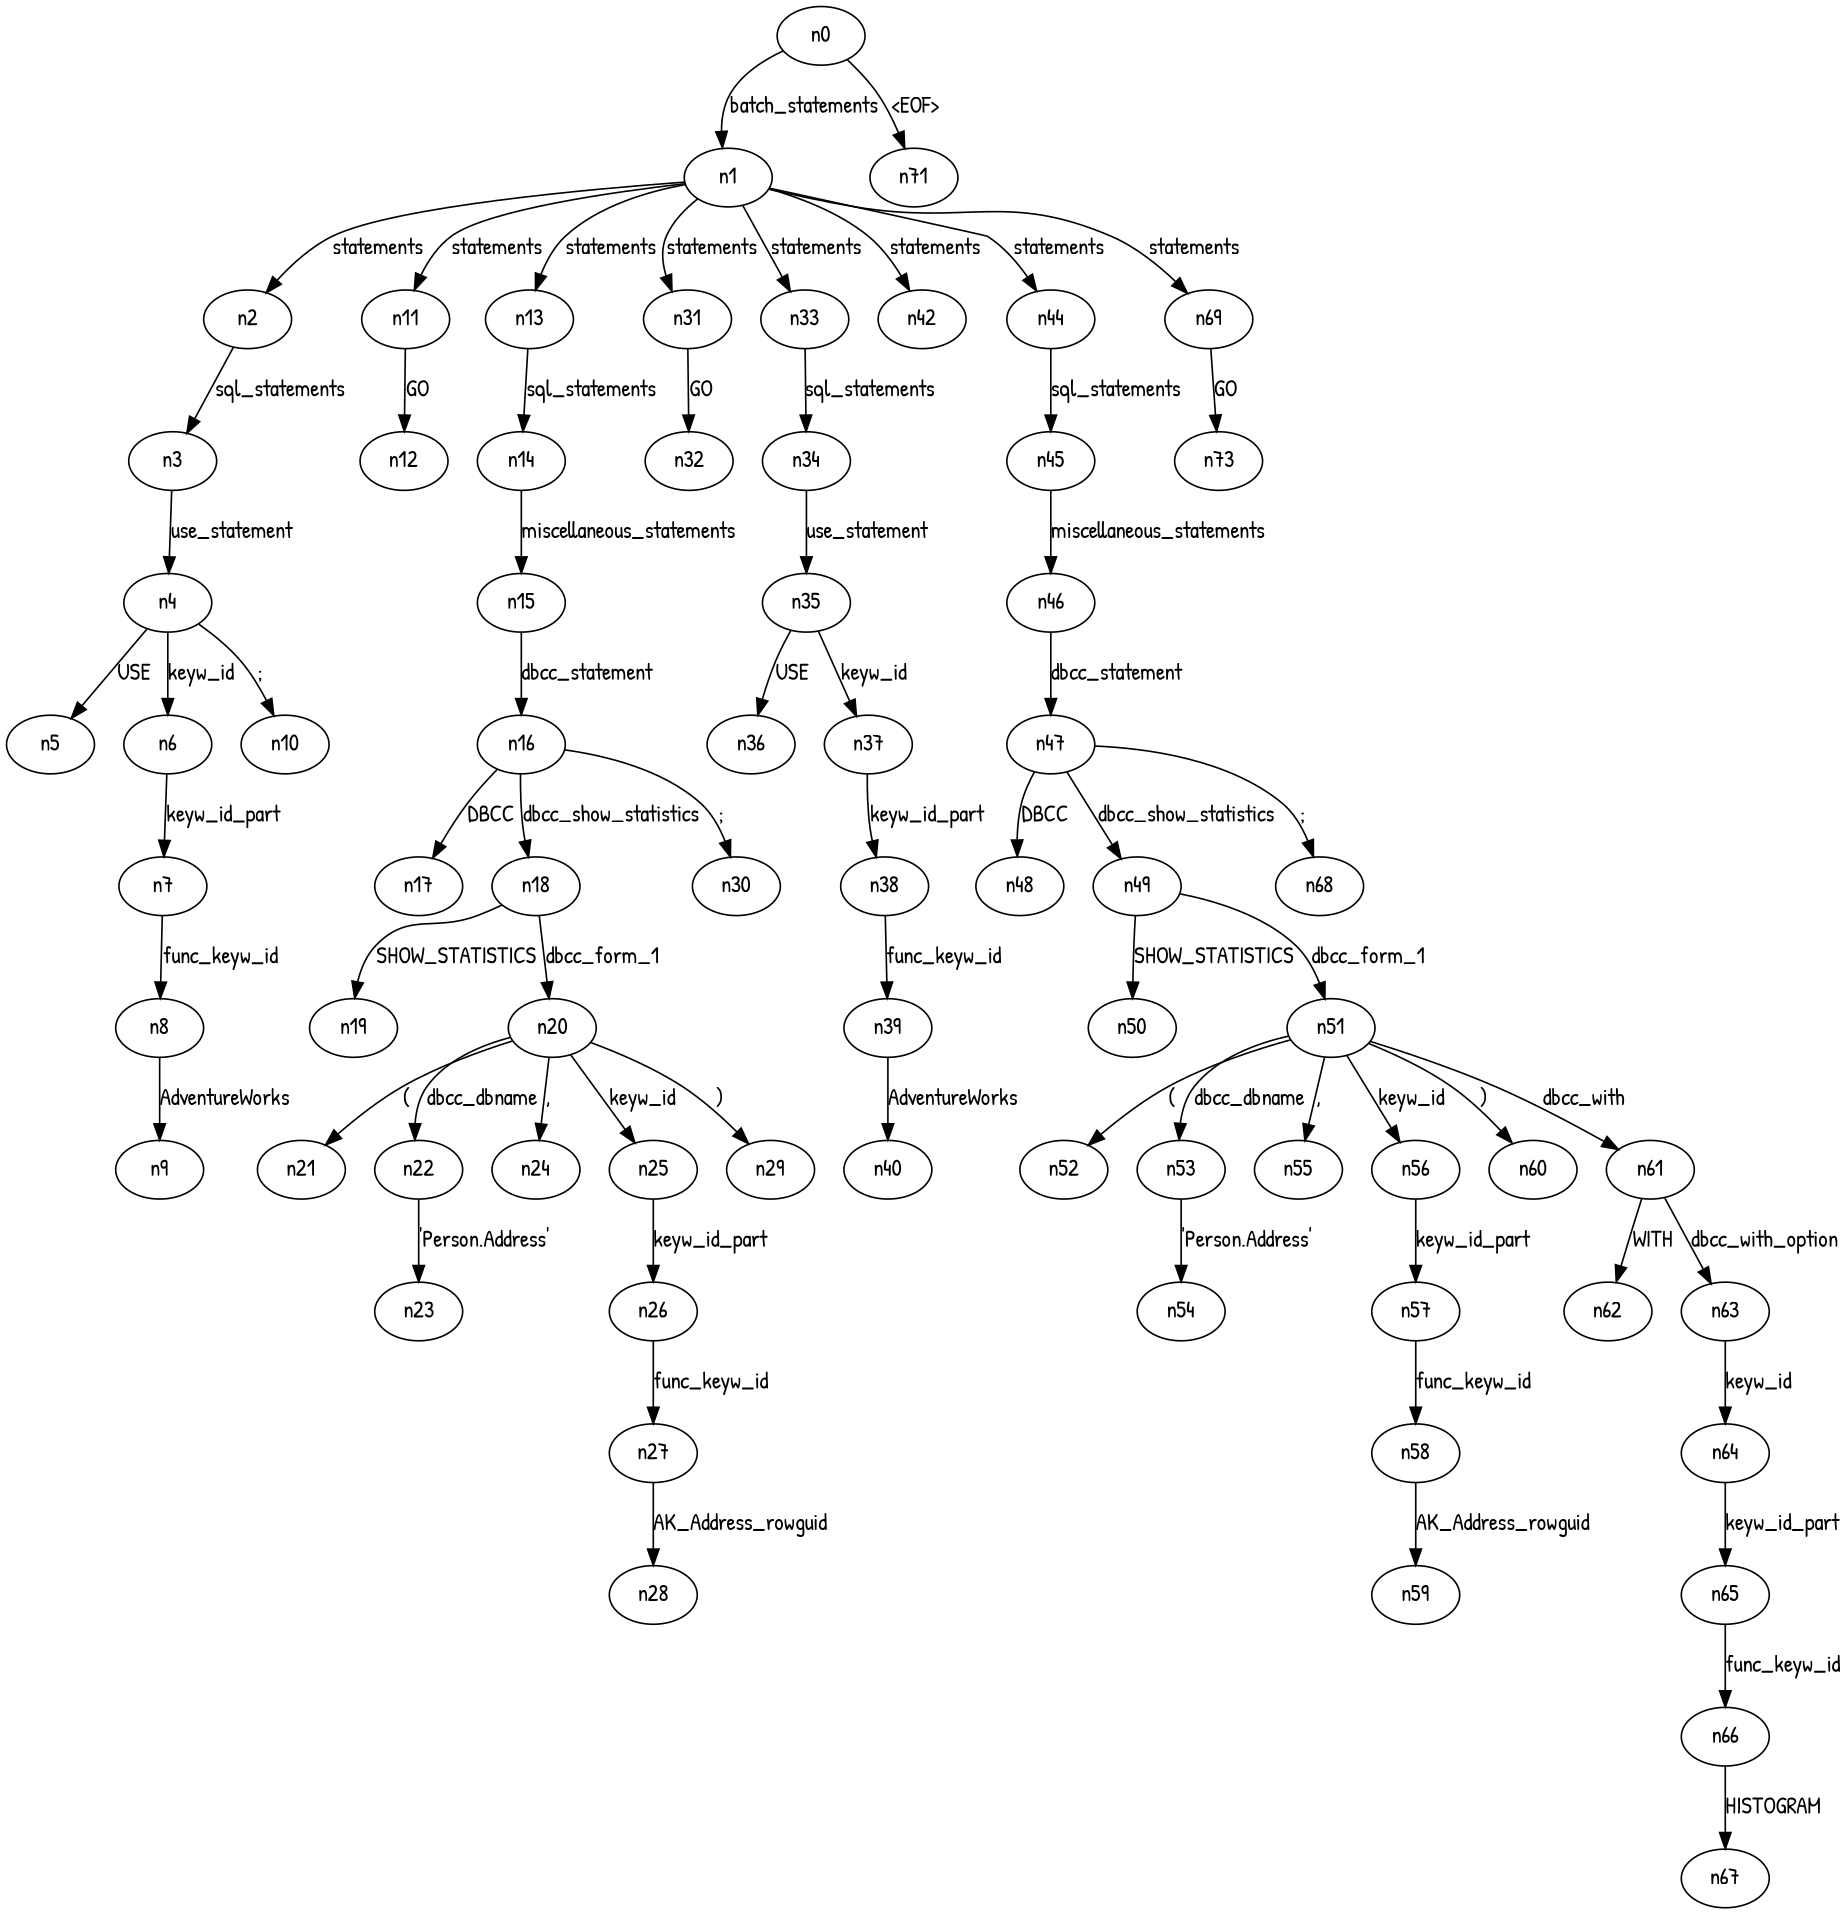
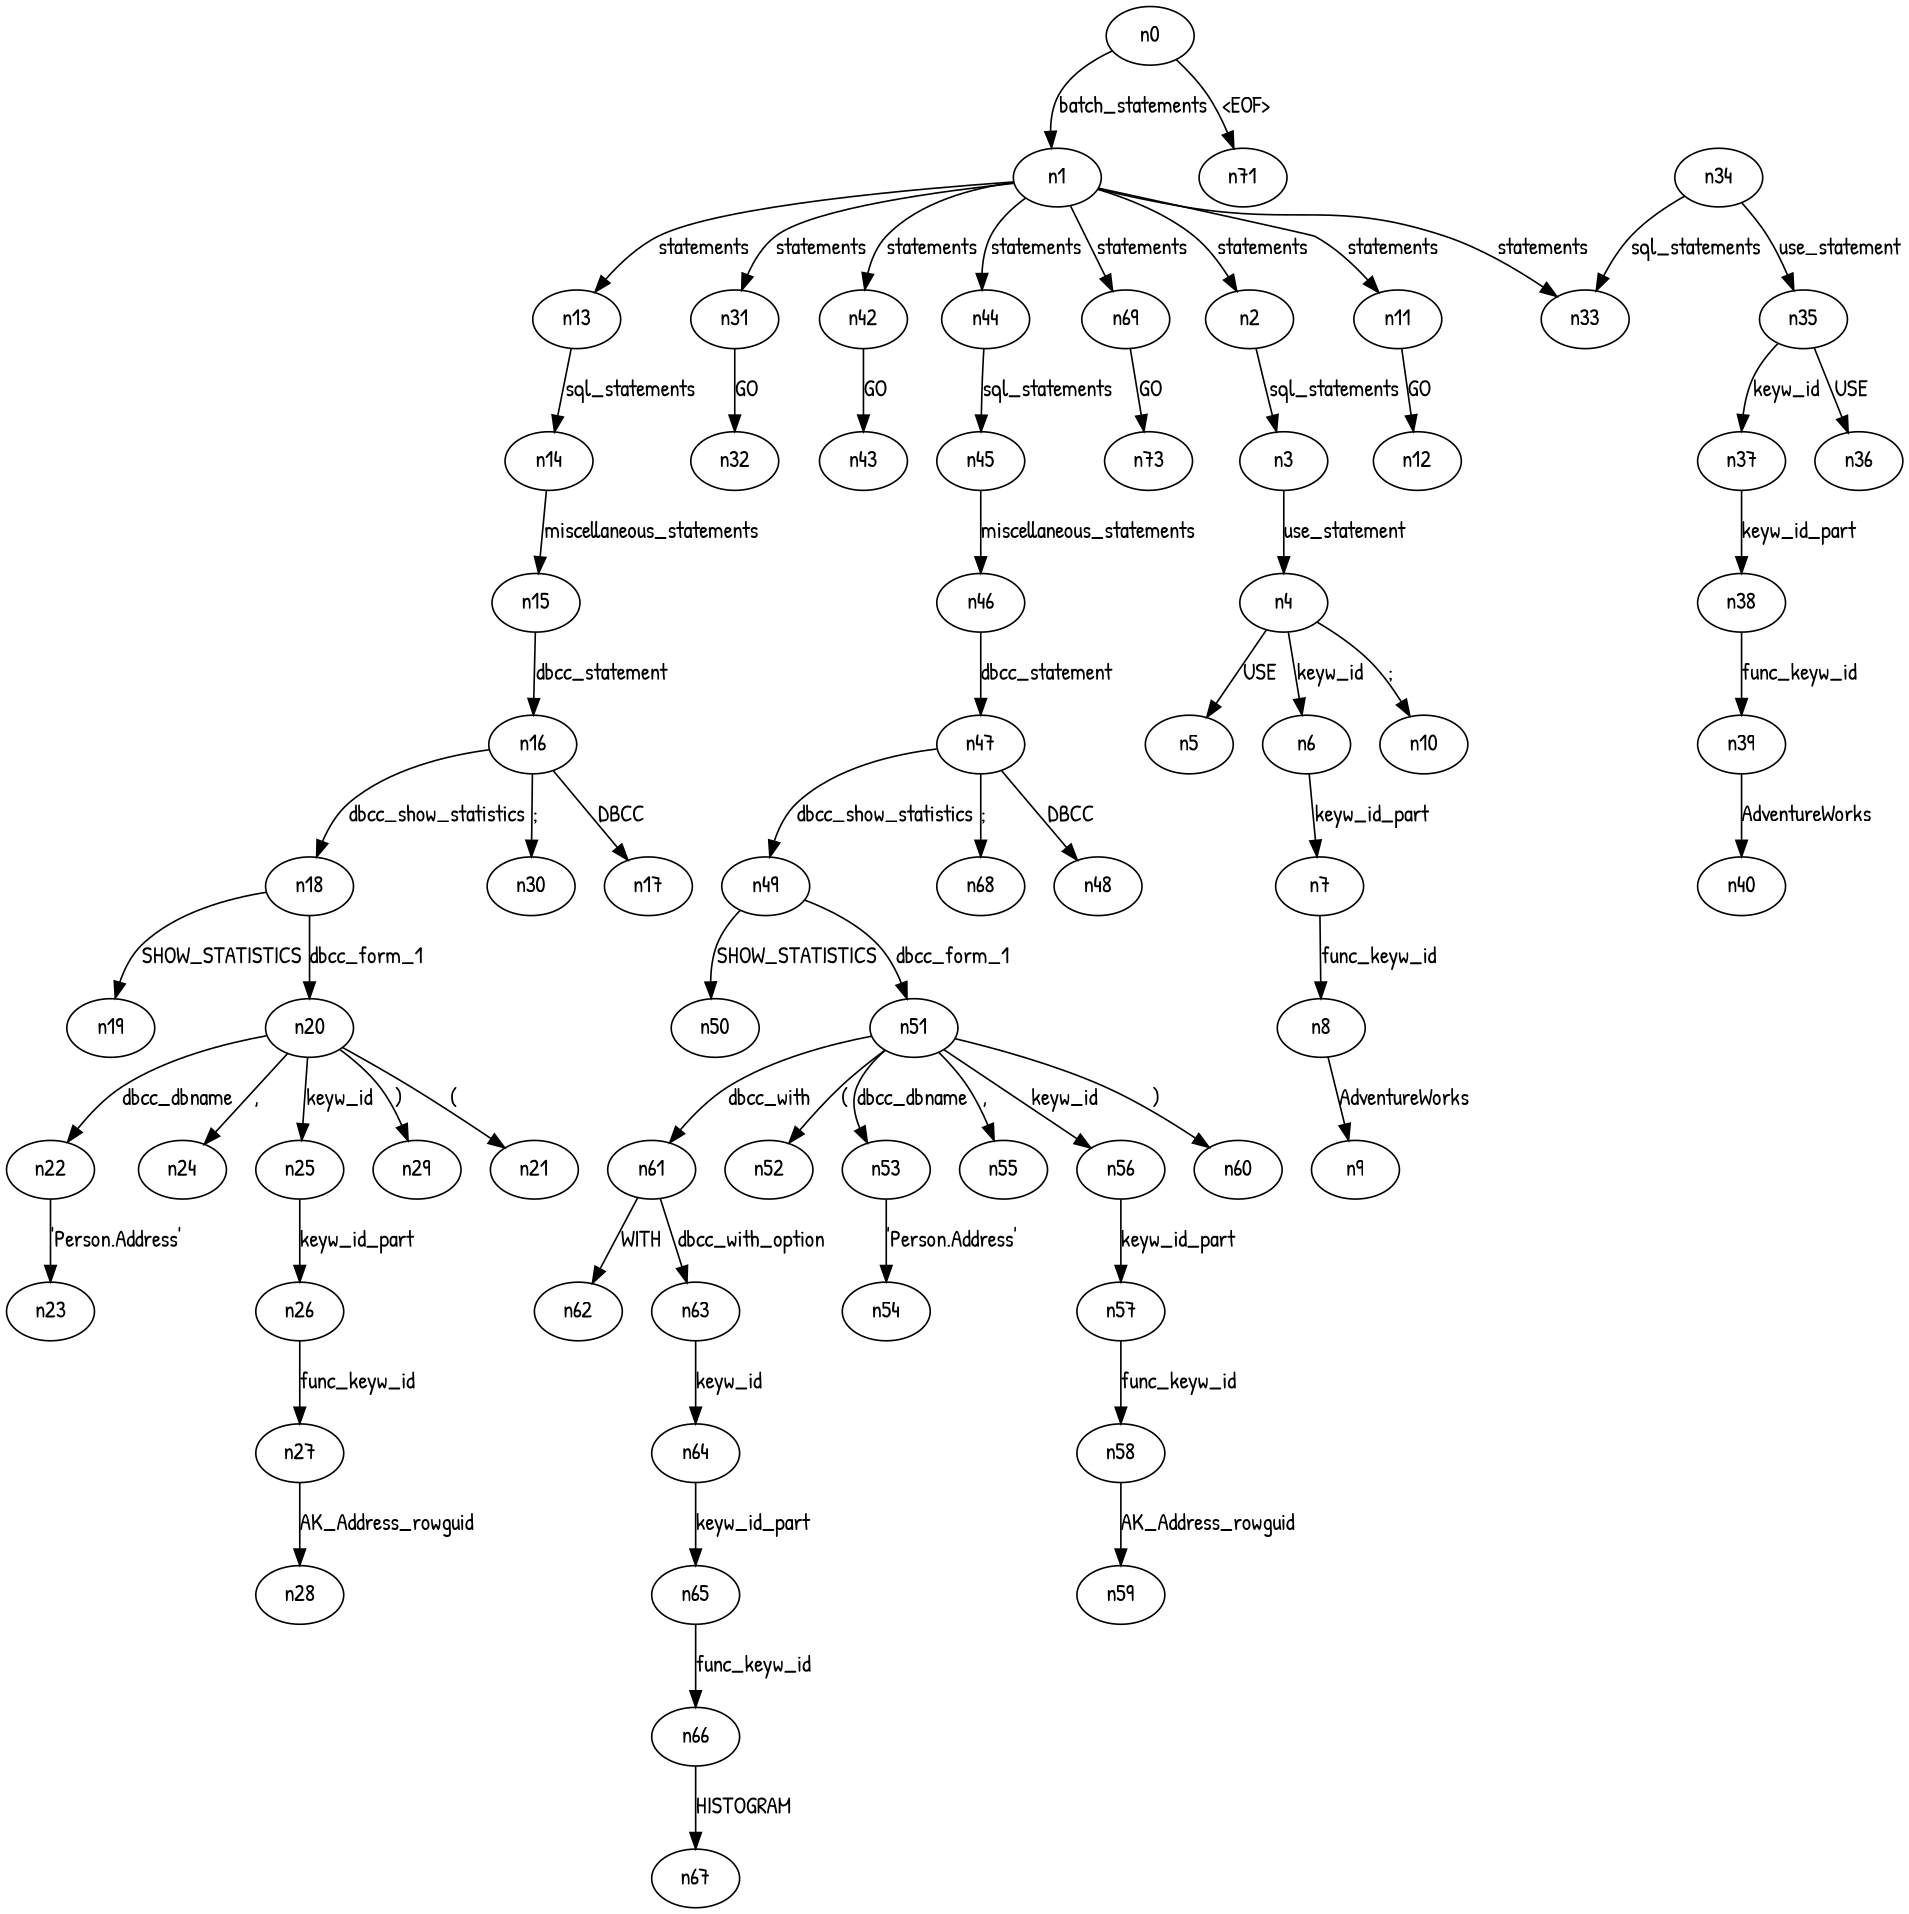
edge "n33" -> "n34": reversed
node "n43": added
